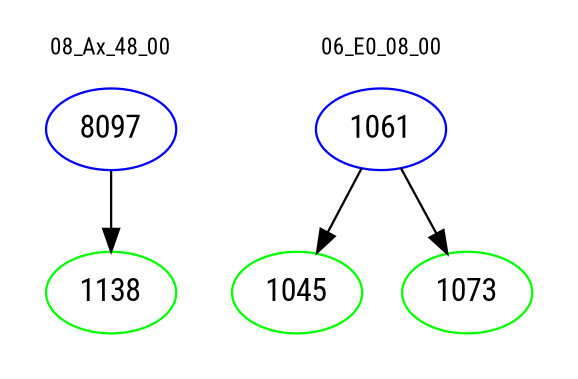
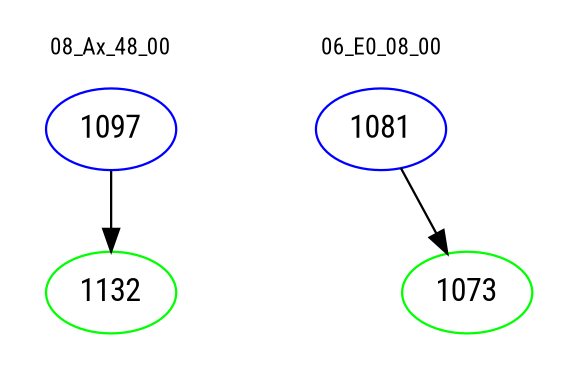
node "8097": label "8097" -> "1097"
node "1061": label "1061" -> "1081"
node "1138": label "1138" -> "1132"
node "1045": removed
